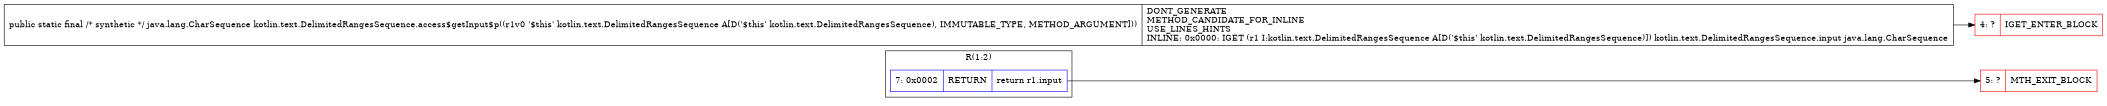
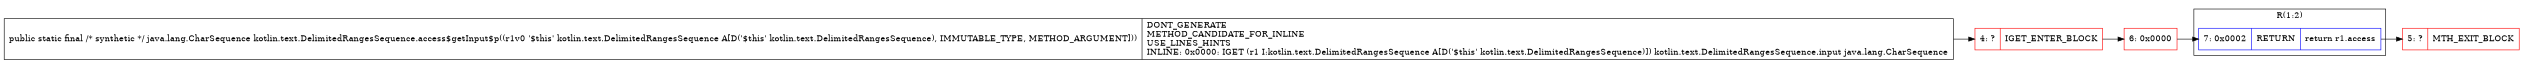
node "6: 0x0000": added
node "7: 0x0002": text "return r1.input" -> "return r1.access"
